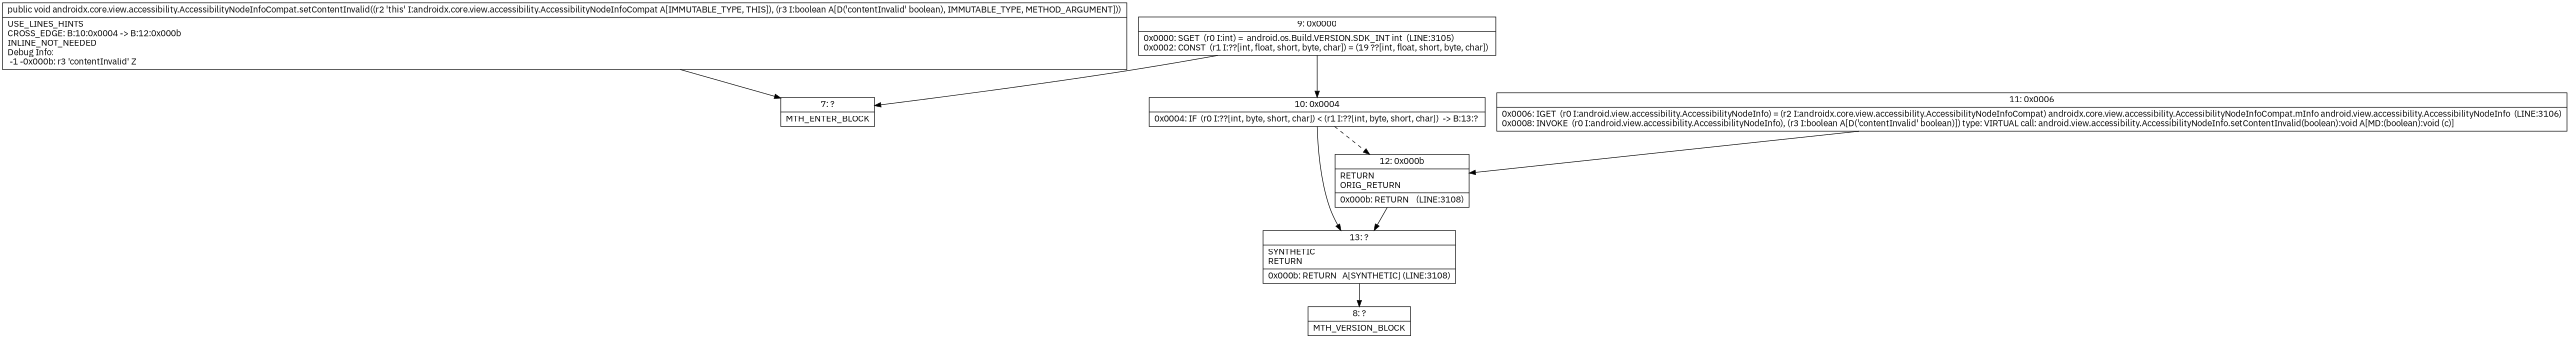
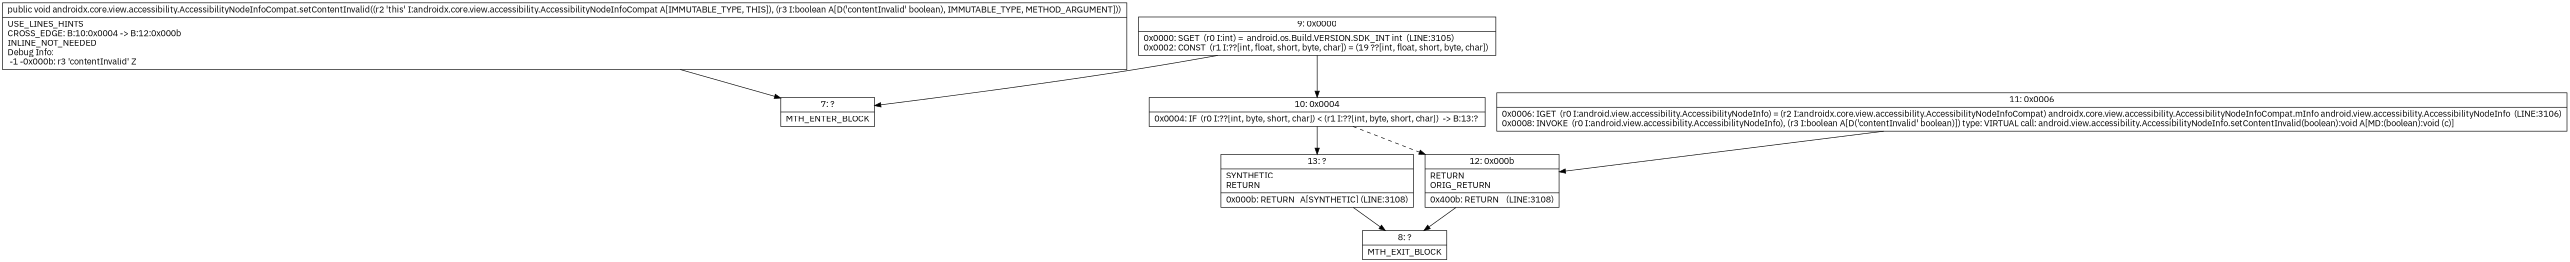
node "12: 0x000b": text "0x000b: RETURN    (LINE:3108)" -> "0x400b: RETURN    (LINE:3108)"
edge "12: 0x000b" -> "13: ?": now "12: 0x000b" -> "8: ?"
node "8: ?": text "MTH_VERSION_BLOCK" -> "MTH_EXIT_BLOCK"
